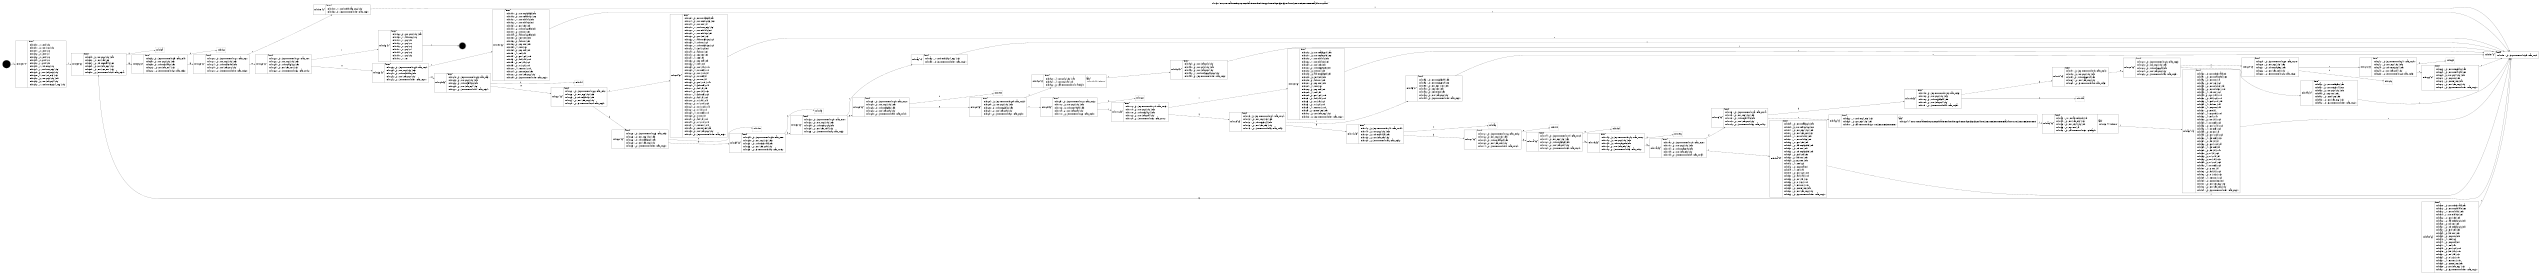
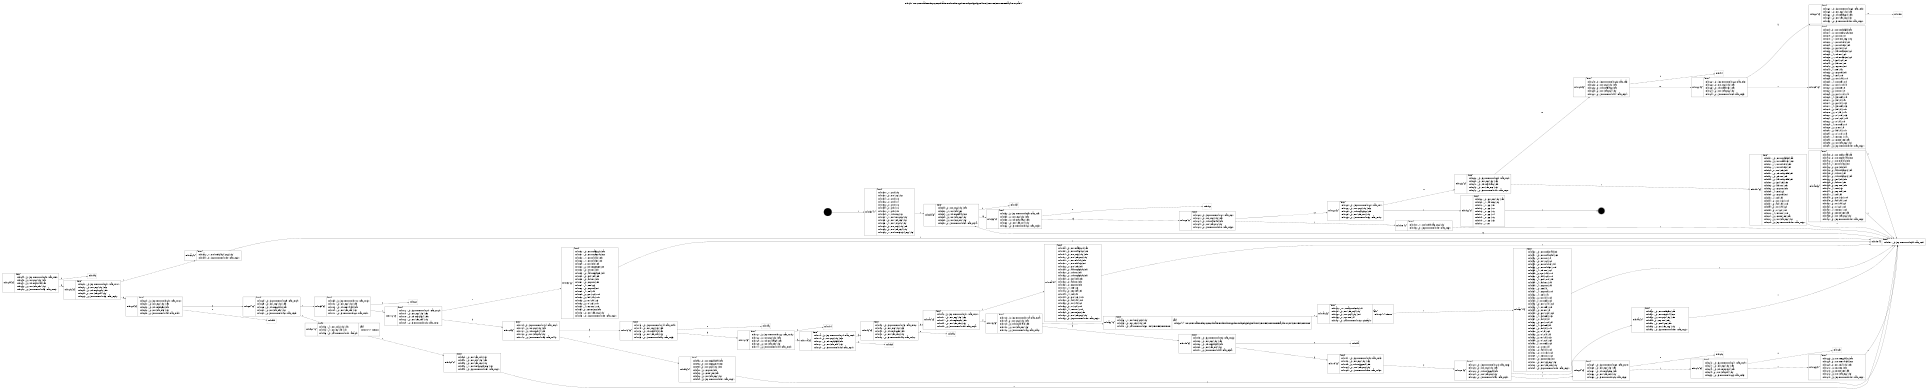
edge "0x401680 [25]" -> "0x401699 [25]": removed, label "9"
